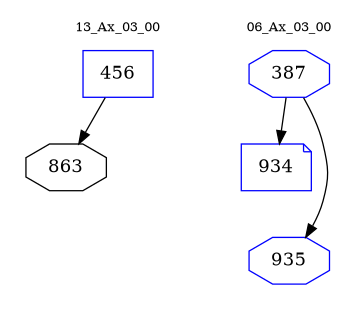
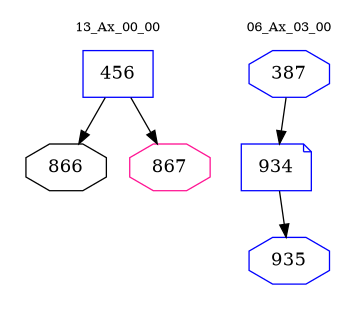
cluster "13_Ax_03_00": label "13_Ax_03_00" -> "13_Ax_00_00"
edge "387" -> "935": now "934" -> "935"
node "863": label "863" -> "866"
node "867": added
